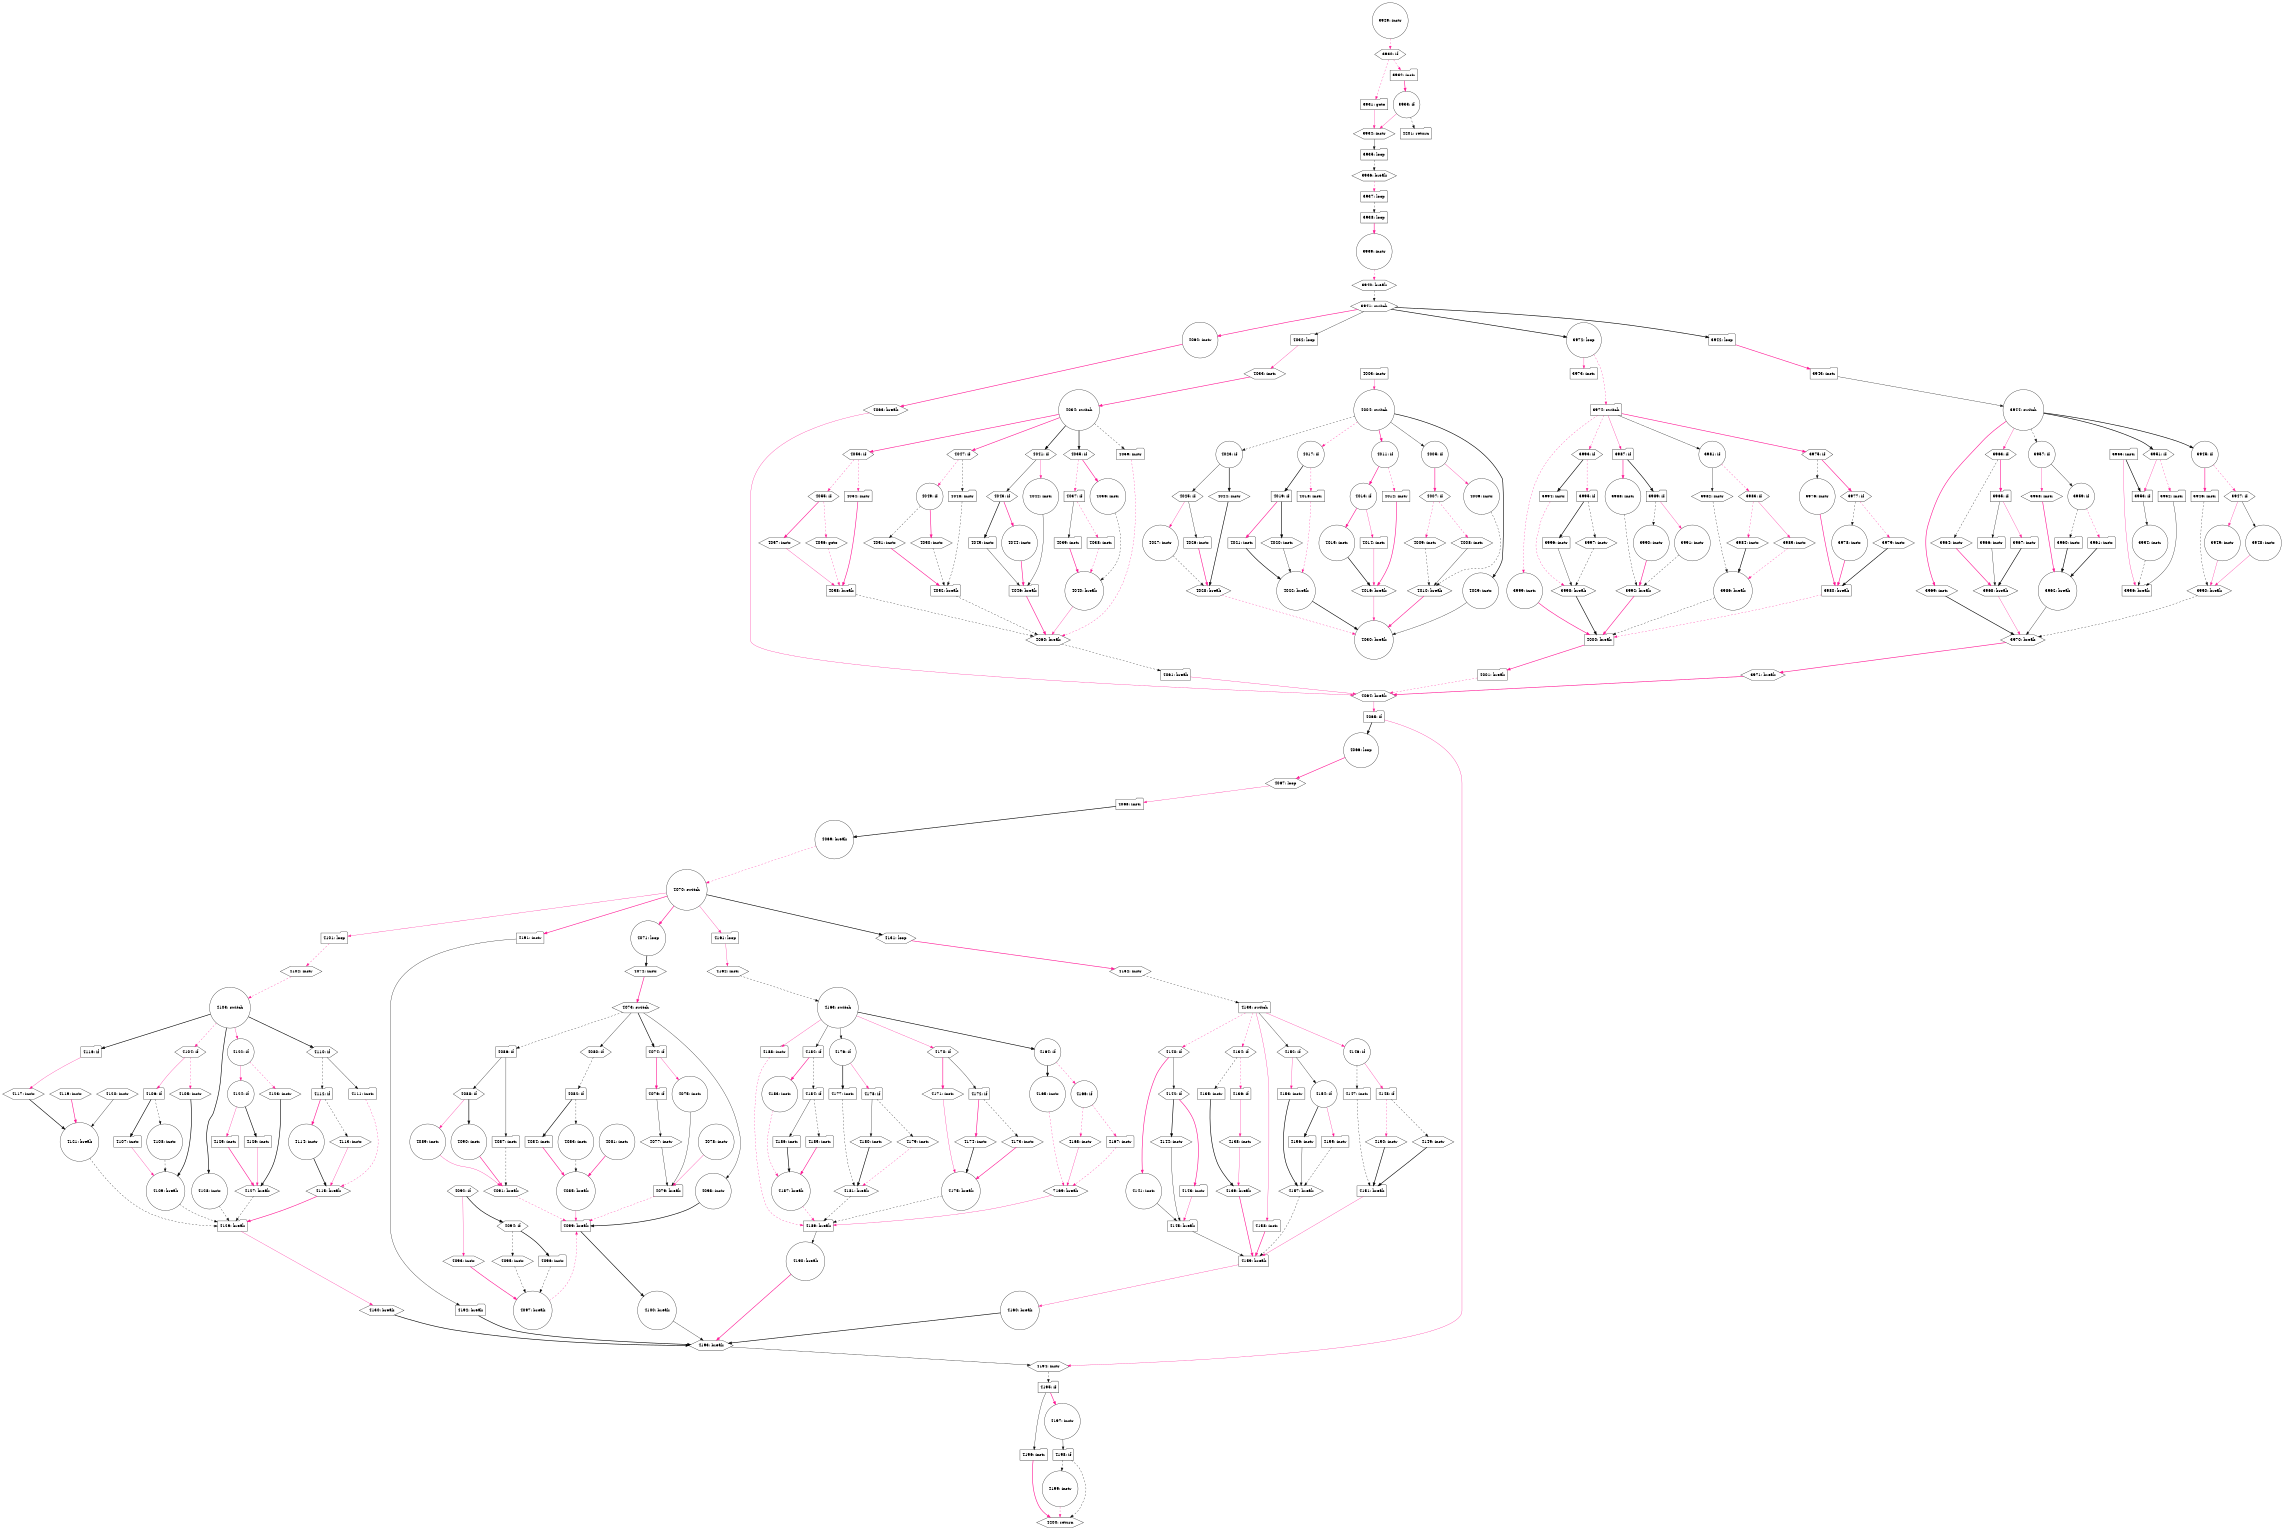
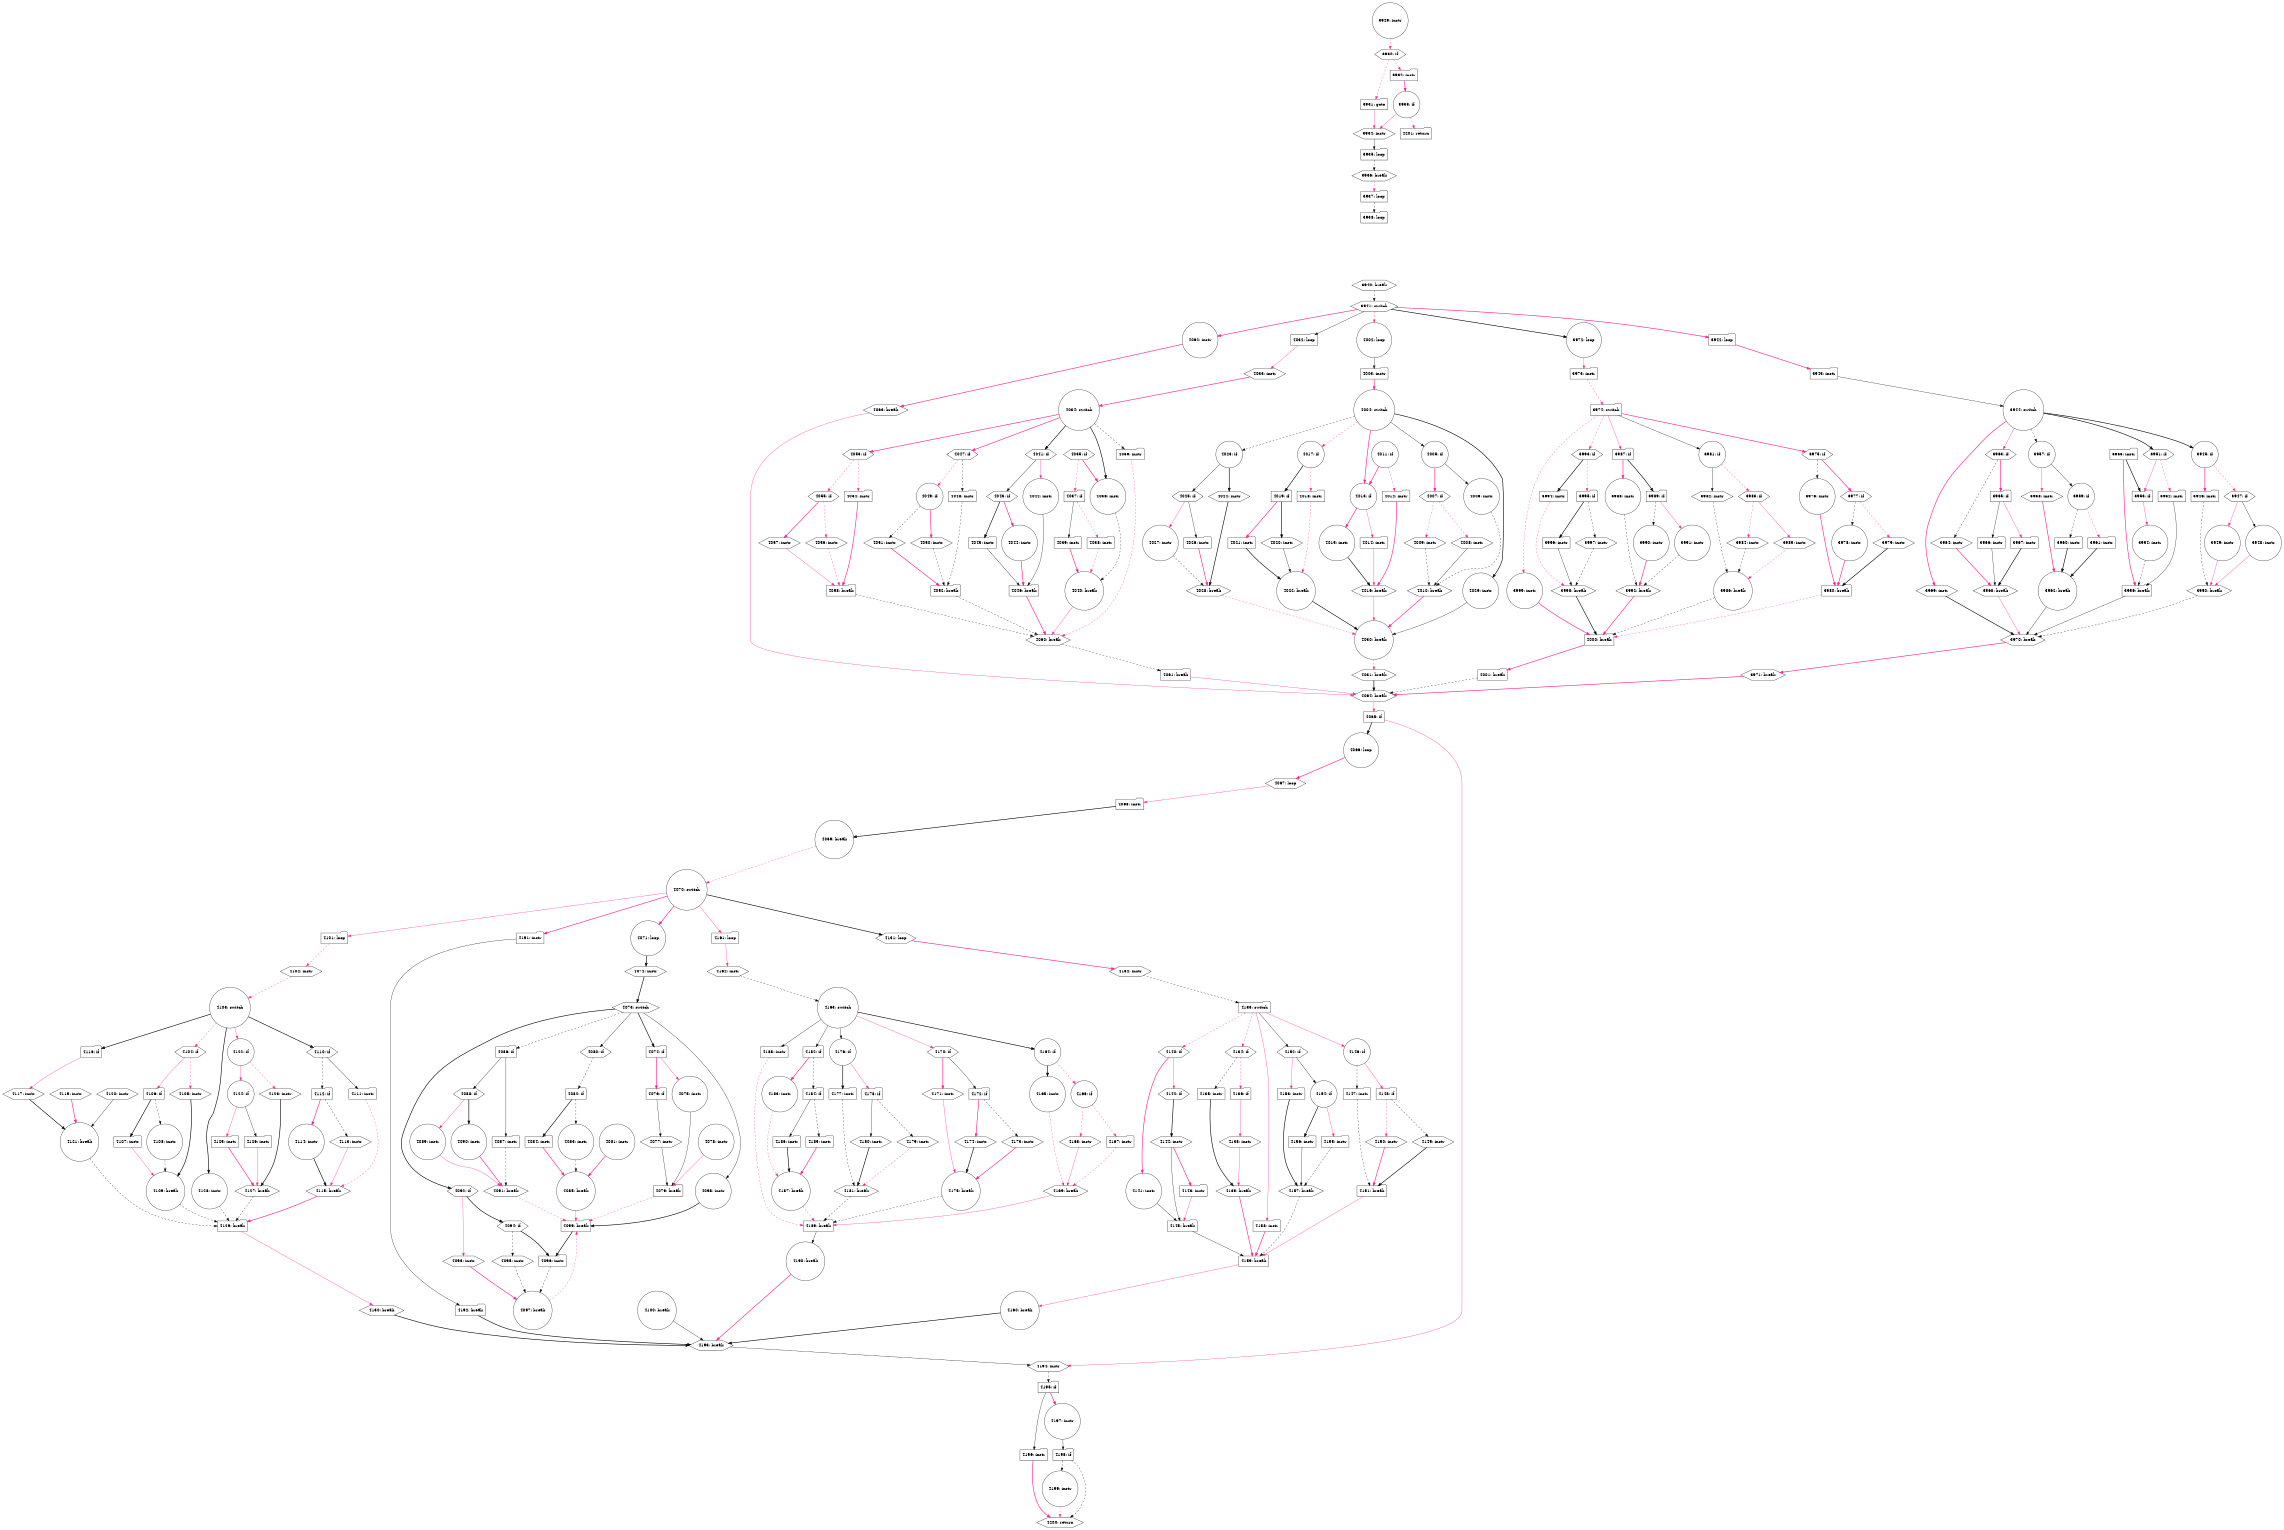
edge "3933: if" -> "4201: return": color black -> deeppink
node "3939: instr": removed
edge "3941: switch" -> "3942: loop": color black -> deeppink
node "4002: loop": added
edge "3972: loop" -> "3974: switch": now "3973: instr" -> "3974: switch"
edge "4003: instr" -> "4004: switch": style solid -> bold
edge "4004: switch" -> "4011: if": now "4004: switch" -> "4013: if"
edge "4034: switch" -> "4035: if": now "4034: switch" -> "4036: instr"
edge "4005: if" -> "4006: instr": color deeppink -> black
edge "3953: if" -> "3954: instr": color black -> deeppink
edge "3955: instr" -> "3956: break": style solid -> bold
node "4056: goto": label "4056: goto" -> "4056: instr"
edge "3984: instr" -> "3986: break": style bold -> dashed
edge "3956: break" -> "3970: break": added
node "4031: break": added
edge "4001: break" -> "4064: break": color deeppink -> black
edge "4072: instr" -> "4073: switch": color deeppink -> black
edge "4163: switch" -> "4188: instr": color deeppink -> black
edge "4073: switch" -> "4092: if": added
edge "4140: if" -> "4142: if": color black -> deeppink
edge "4124: if" -> "4126: instr": style bold -> solid
edge "4142: if" -> "4143: instr": now "4144: instr" -> "4143: instr"
edge "4150: instr" -> "4151: break": color black -> deeppink
node "7169: break": label "7169: break" -> "4169: break"
edge "4099: break" -> "4100: break": now "4099: break" -> "4096: instr"
